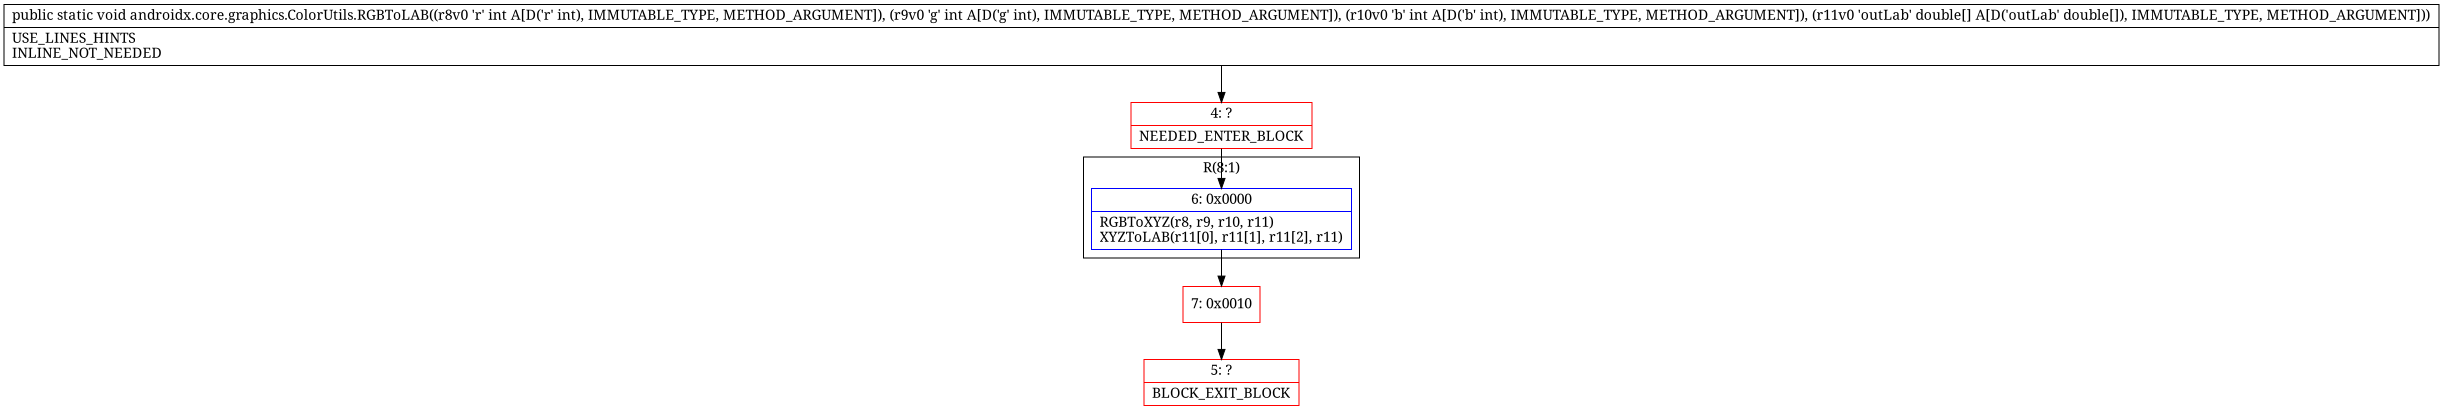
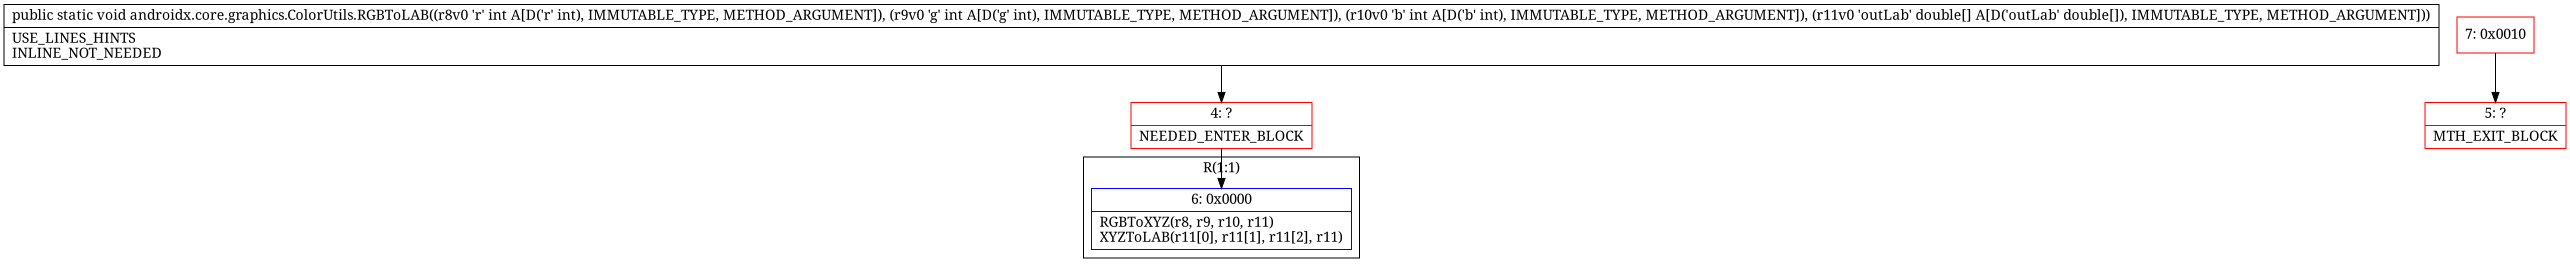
cluster "R(8:1)": label "R(8:1)" -> "R(1:1)"
edge "6: 0x0000" -> "7: 0x0010": removed
node "5: ?": text "BLOCK_EXIT_BLOCK" -> "MTH_EXIT_BLOCK"
